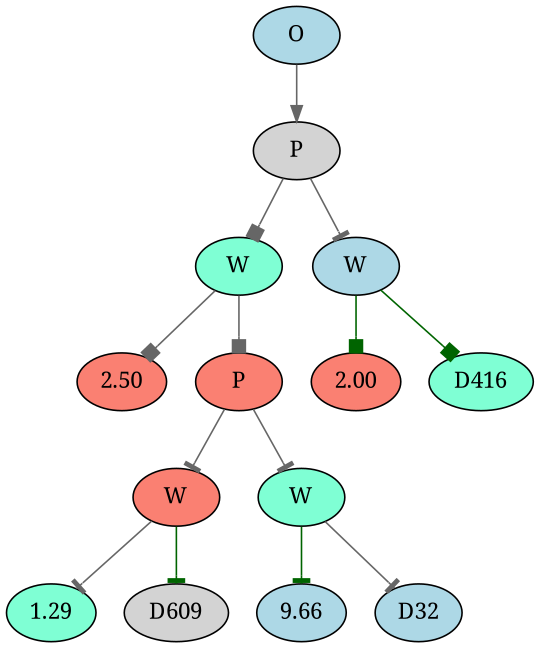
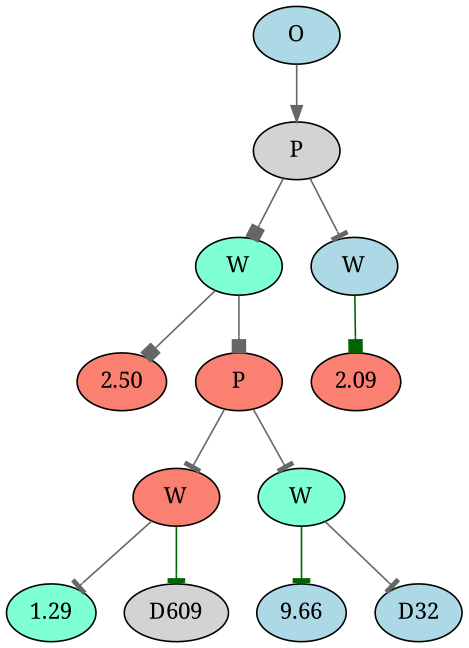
node "2.00": label "2.00" -> "2.09"
node "D416": removed
